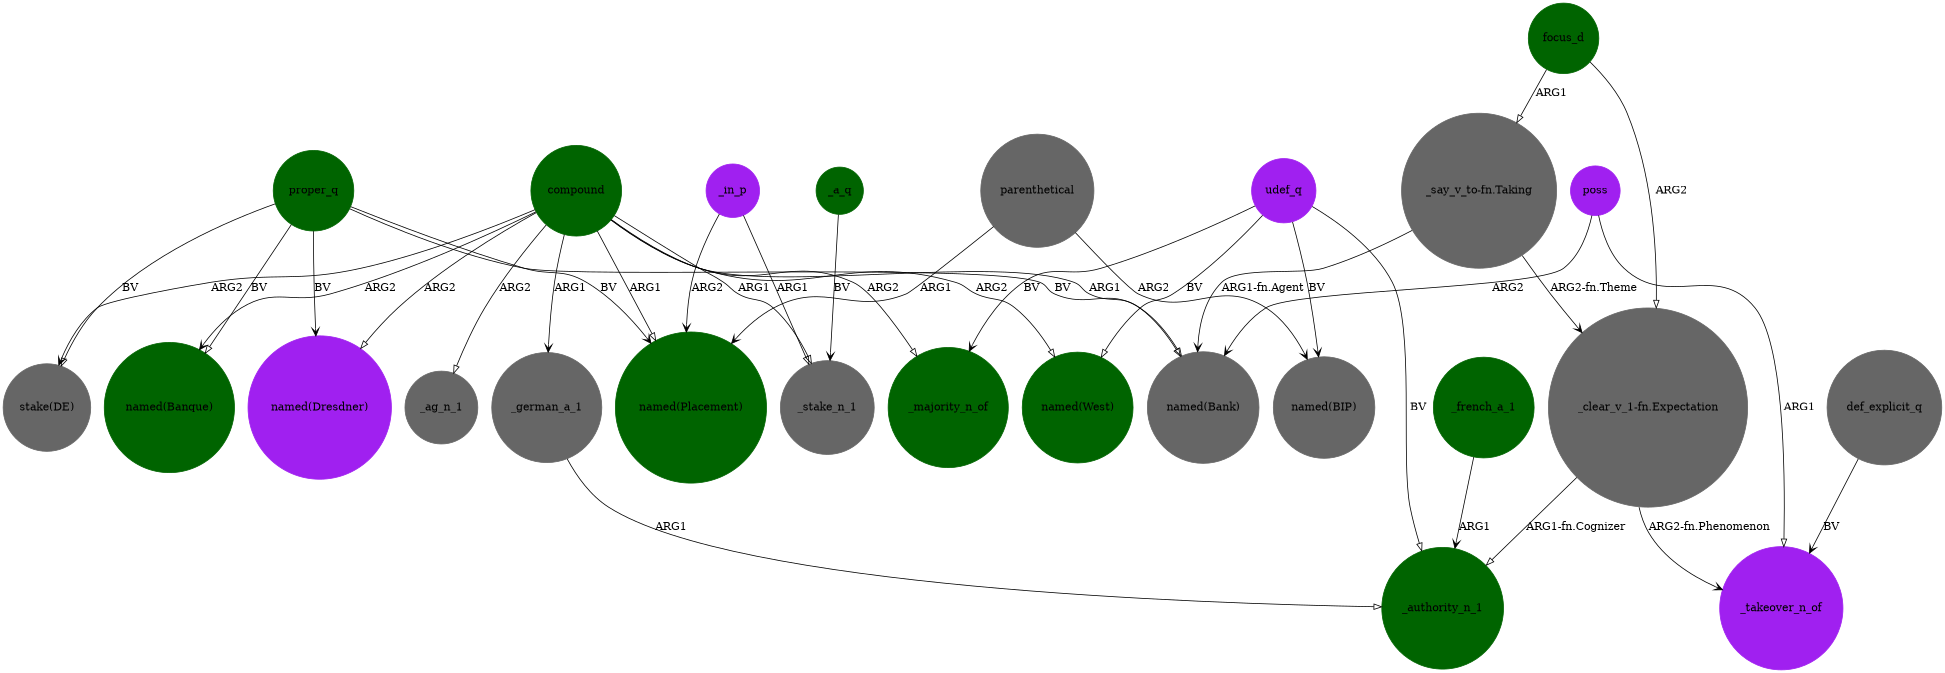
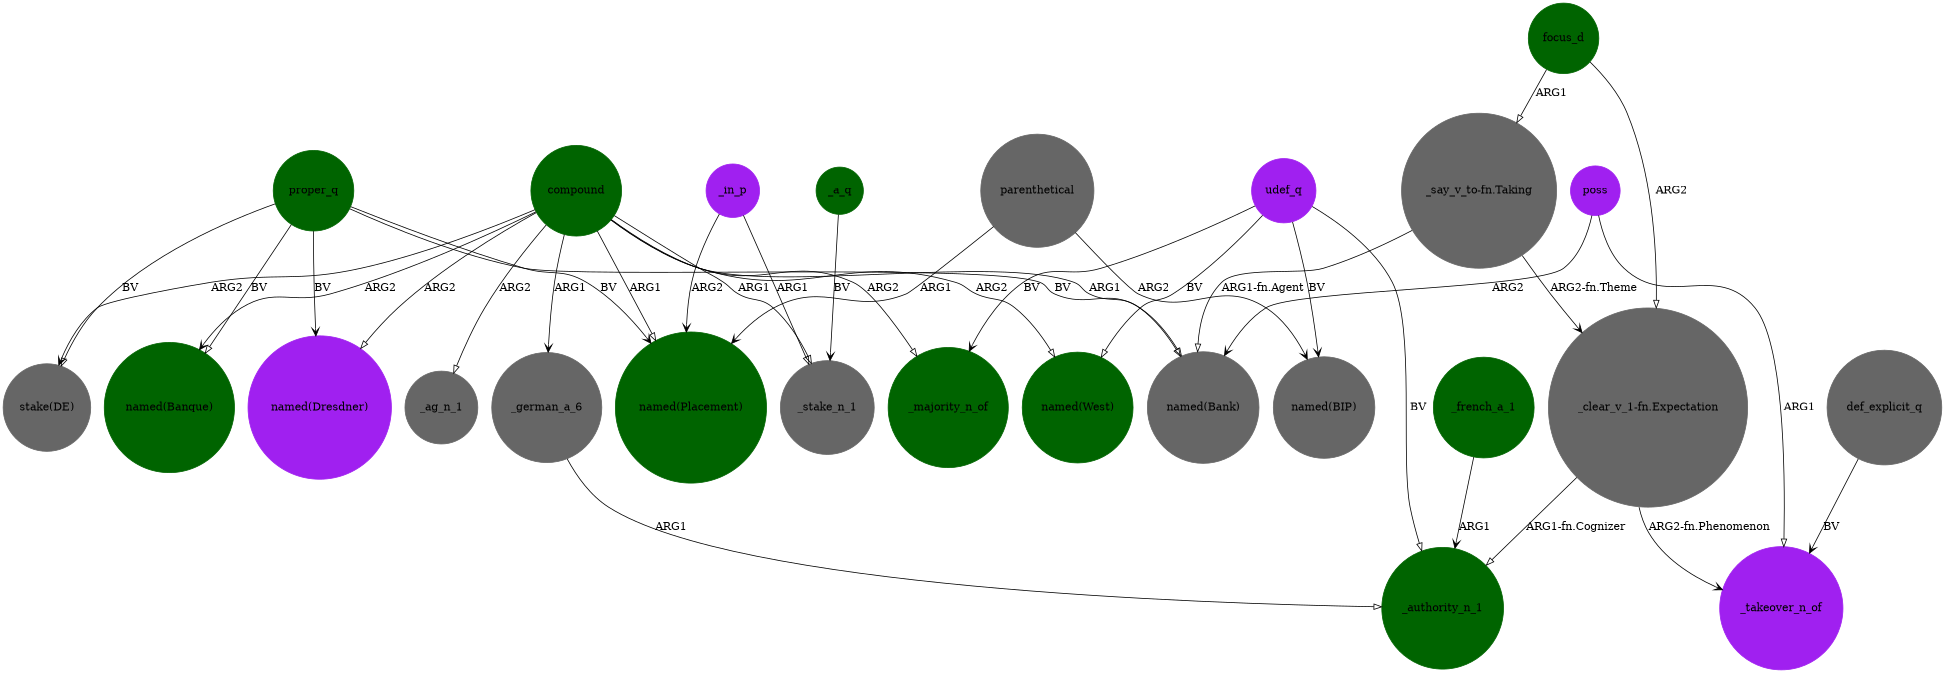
edge "_say_v_to-fn.Taking" -> "named(Bank)": arrowhead vee -> onormal
node "_german_a_1": label "_german_a_1" -> "_german_a_6"
